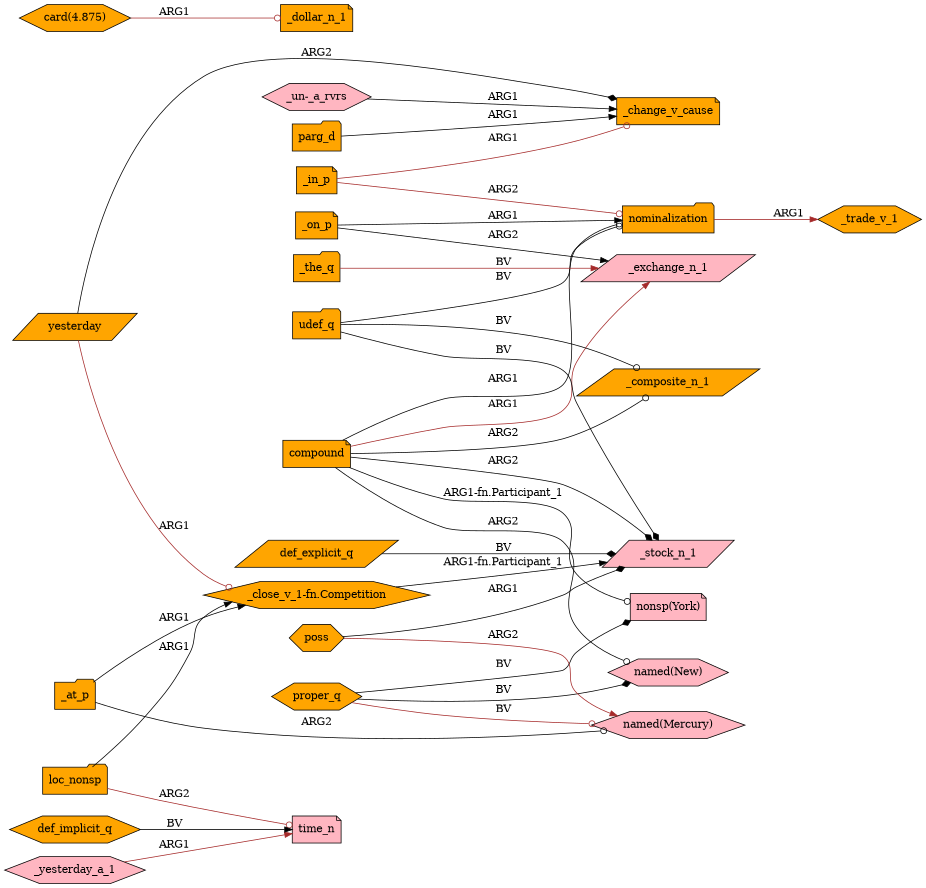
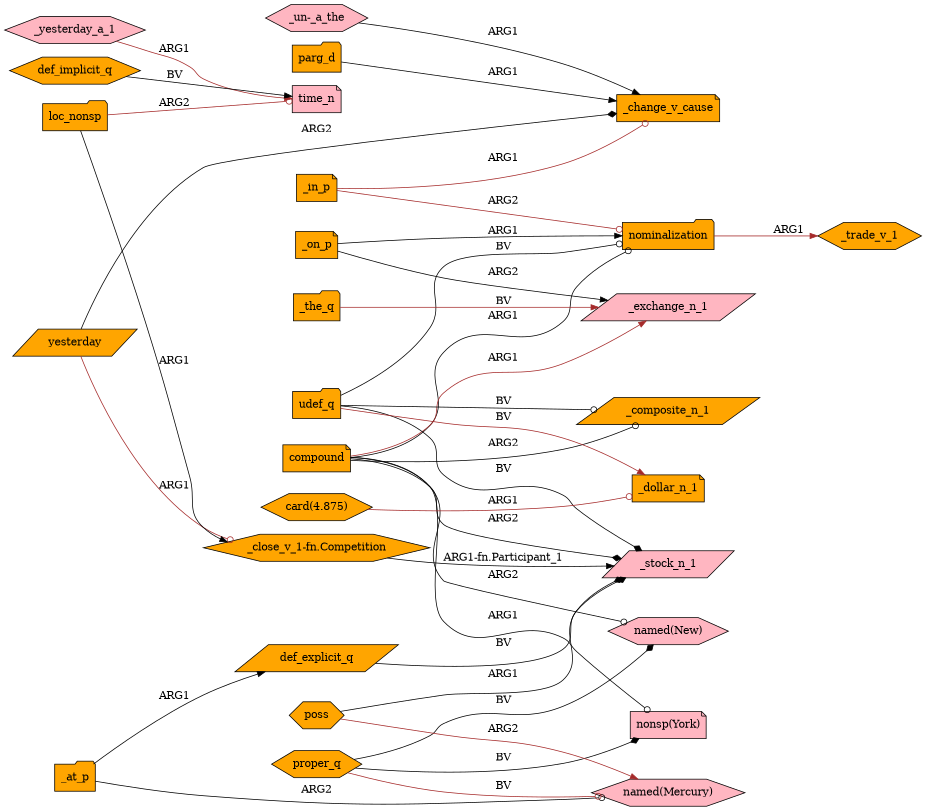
node "_un-_a_rvrs": label "_un-_a_rvrs" -> "_un-_a_the"
edge "udef_q" -> "_dollar_n_1": added, label "BV"
edge "compound" -> "nonsp(York)": label "ARG1-fn.Participant_1" -> "ARG1"
edge "_at_p" -> "_close_v_1-fn.Competition": now "_at_p" -> "def_explicit_q"
